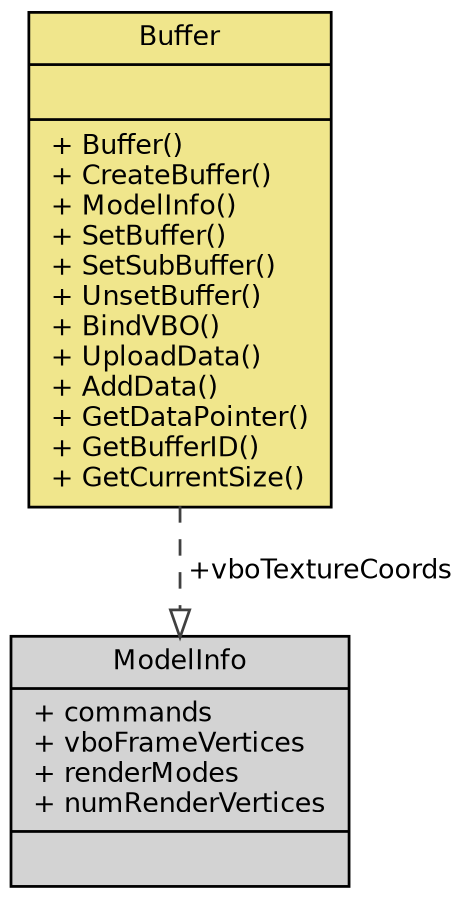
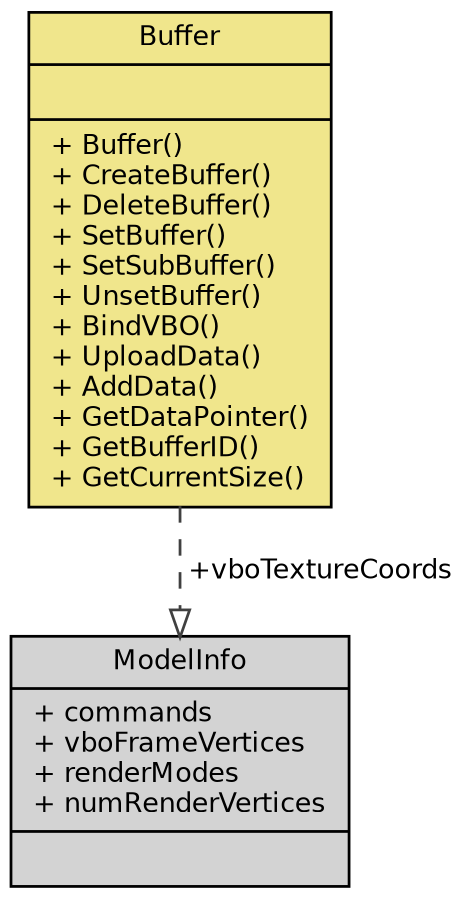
node "Buffer": text "+ ModelInfo()" -> "+ DeleteBuffer()"
